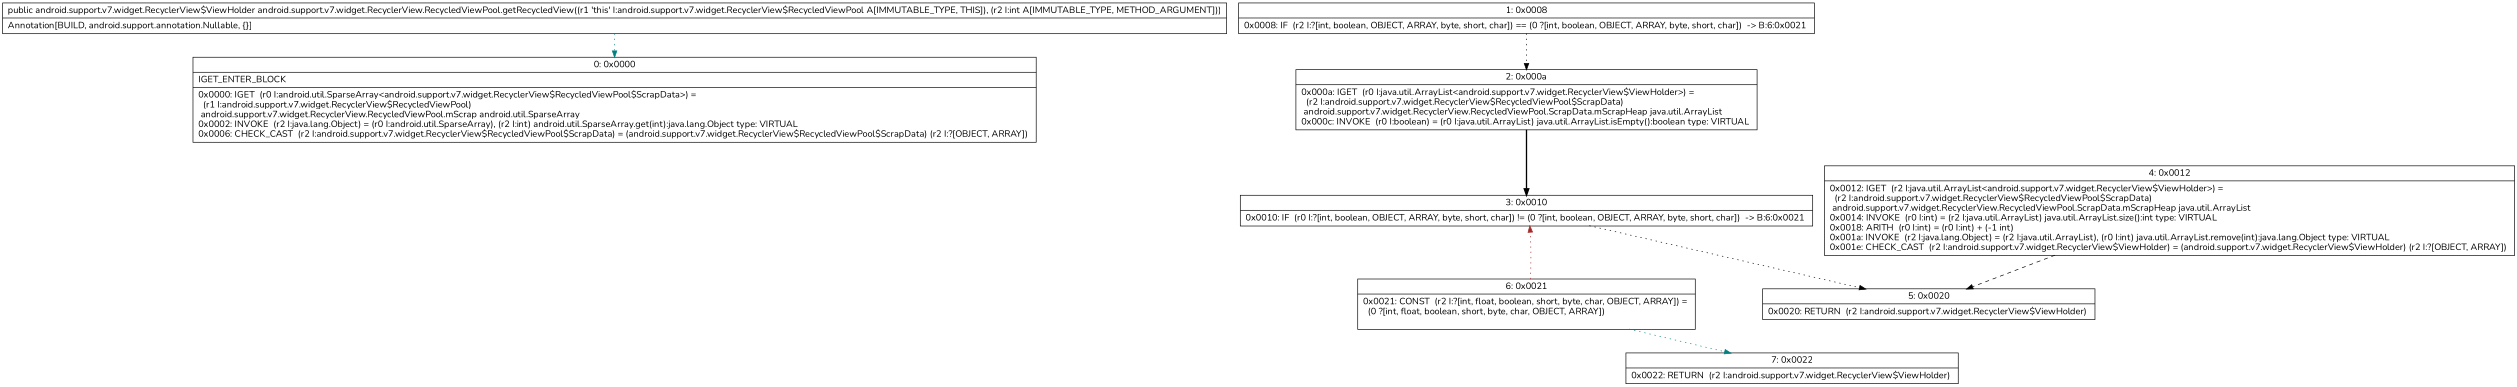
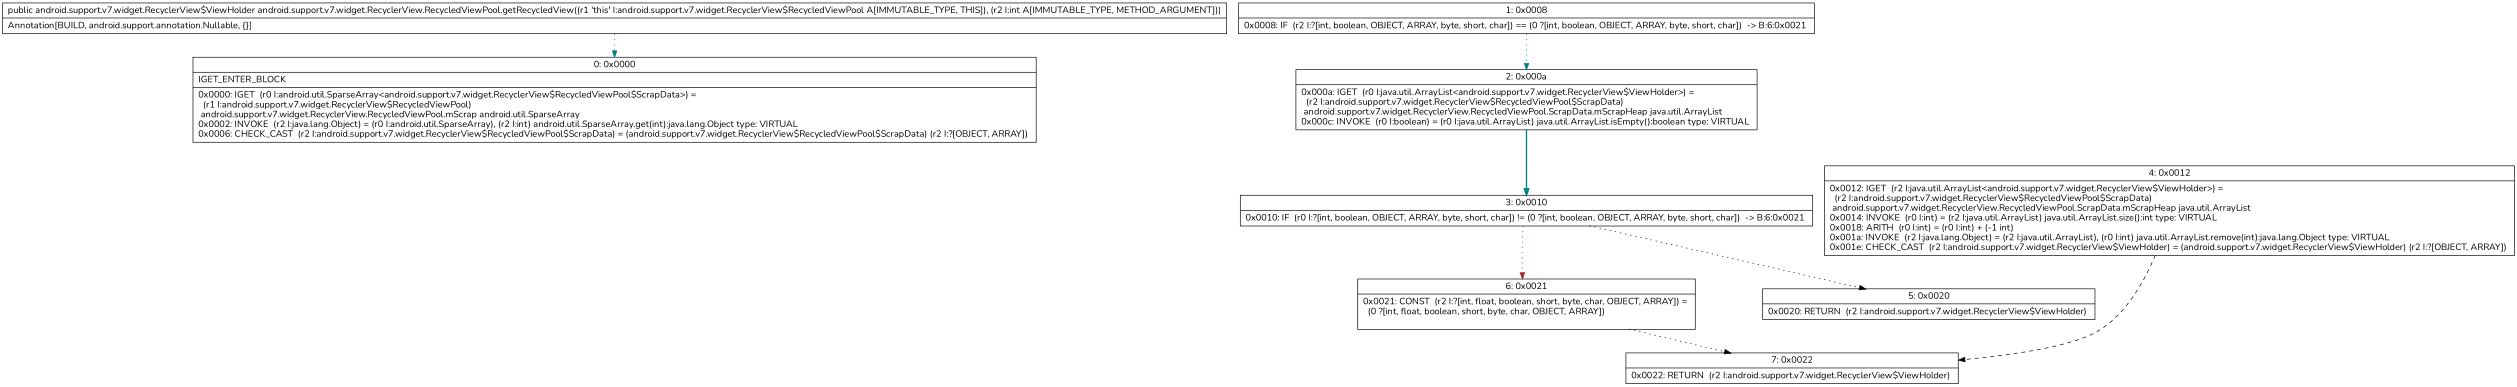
edge "1: 0x0008" -> "2: 0x000a": color black -> teal
edge "2: 0x000a" -> "3: 0x0010": color black -> teal
edge "6: 0x0021" -> "3: 0x0010": reversed
edge "4: 0x0012" -> "5: 0x0020": now "4: 0x0012" -> "7: 0x0022"
edge "6: 0x0021" -> "7: 0x0022": color teal -> black
